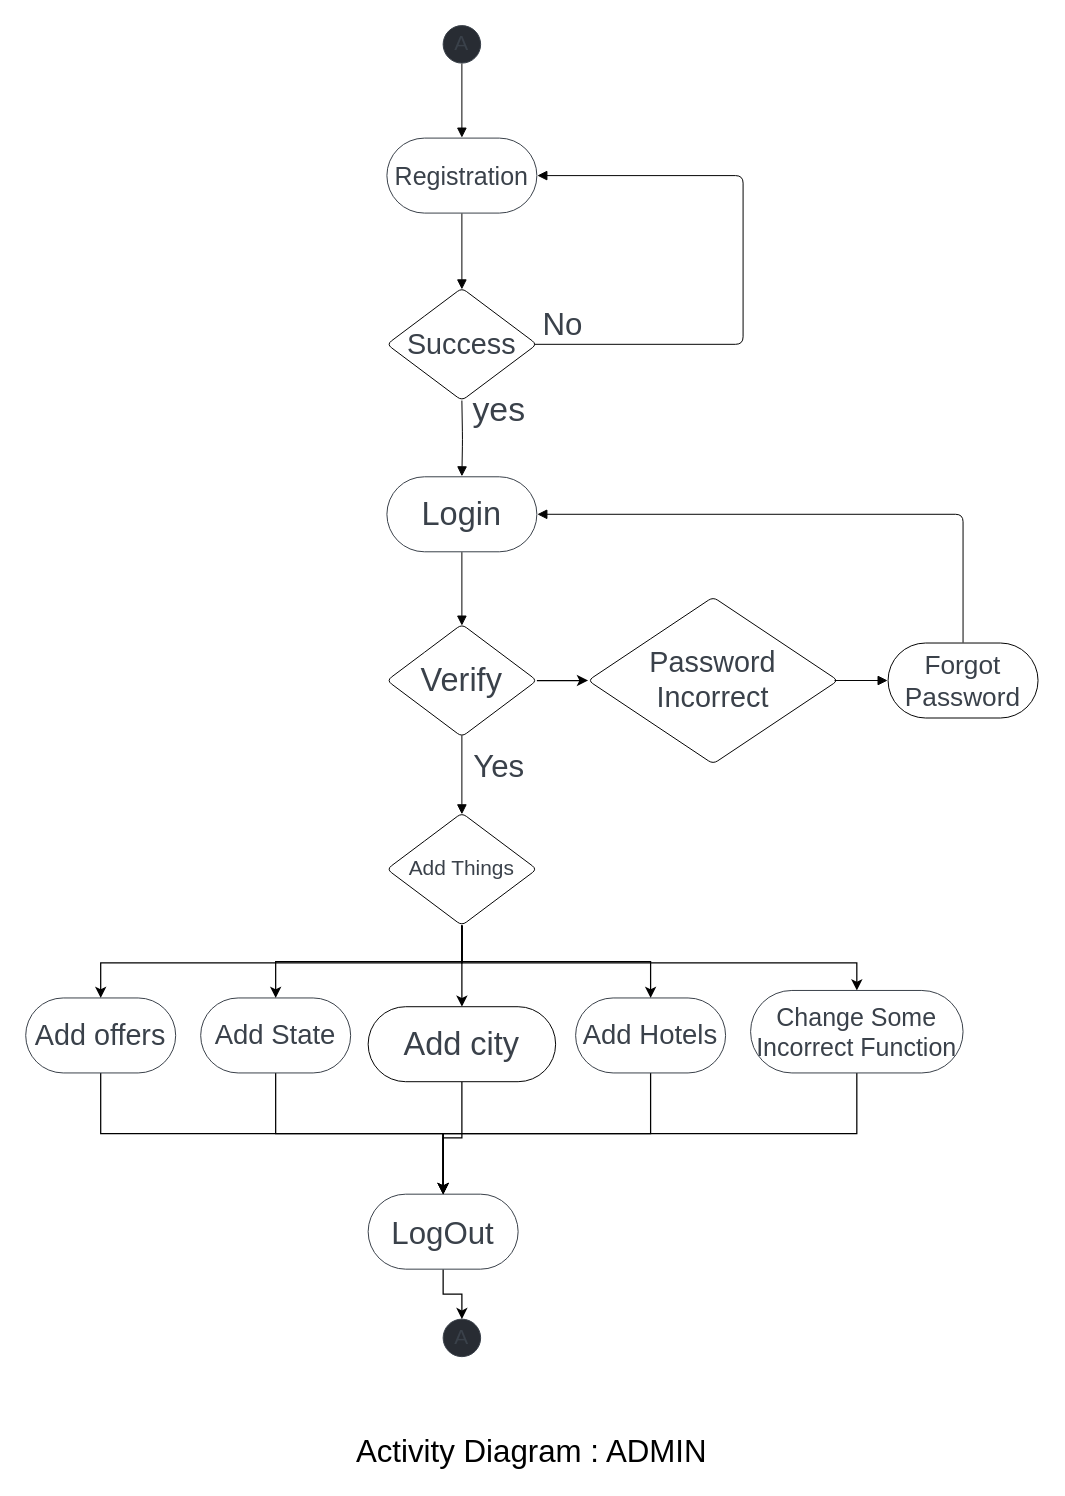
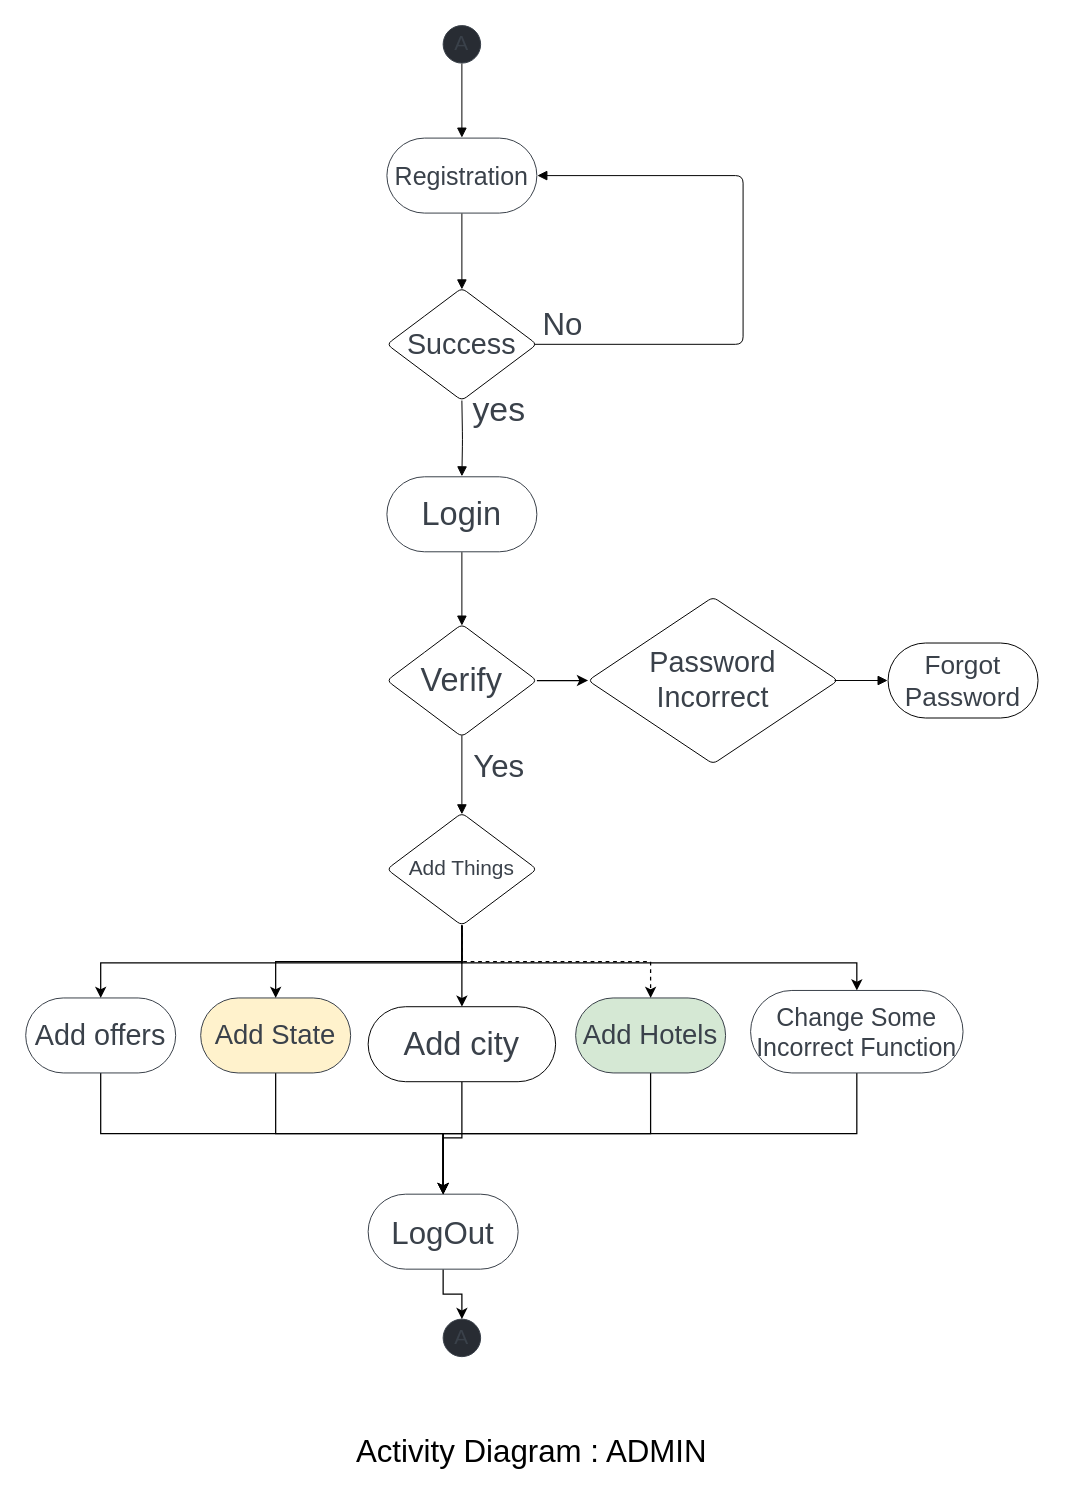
edge "Forgot Password" -> "Login": removed
edge "Add Things" -> "Add Hotels": style solid -> dashed
node "Add State": fillcolor #ffffff -> #fff2cc
node "Add Hotels": fillcolor #ffffff -> #d5e8d4
